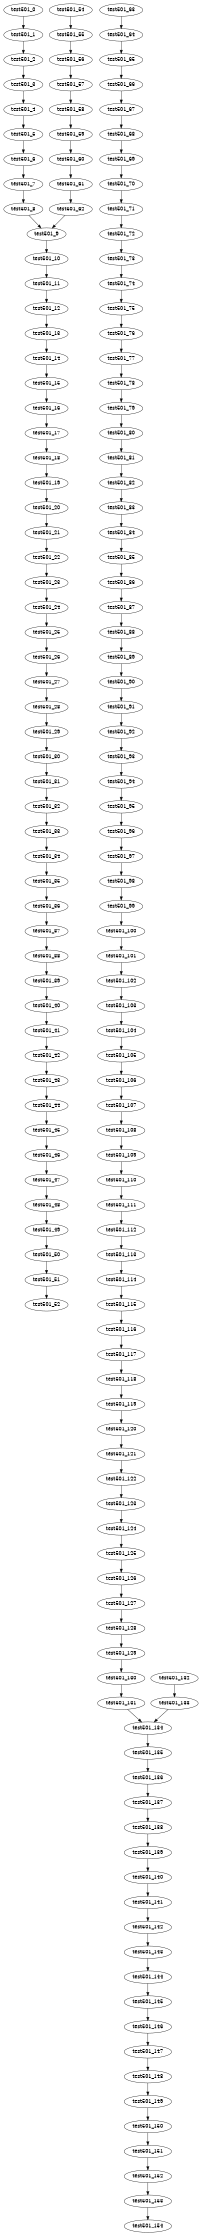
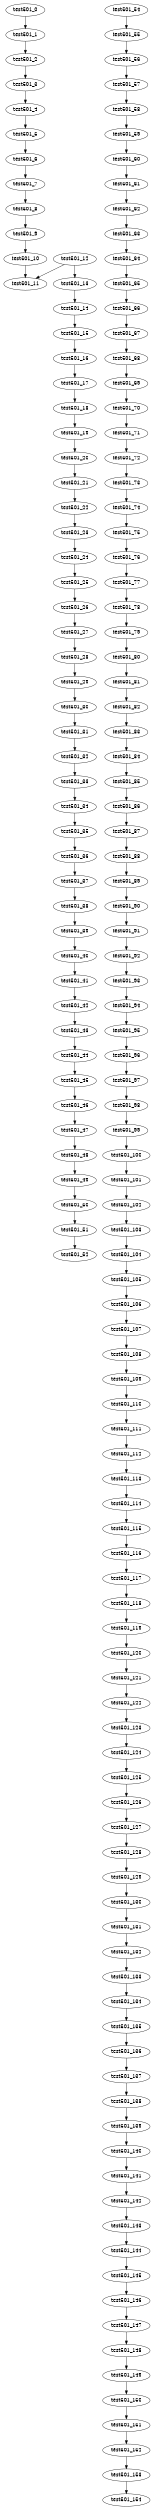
edge "test501_62" -> "test501_9": now "test501_62" -> "test501_63"
edge "test501_11" -> "test501_12": reversed
edge "test501_131" -> "test501_134": now "test501_131" -> "test501_132"
